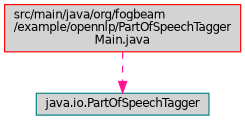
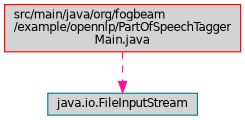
node "java.io.PartOfSpeechTagger": label "java.io.PartOfSpeechTagger" -> "java.io.FileInputStream"
